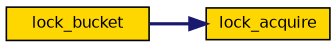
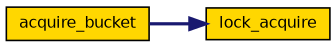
node "lock_bucket": label "lock_bucket" -> "acquire_bucket"
